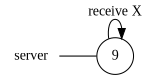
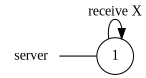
node "9": label "9" -> "1"
